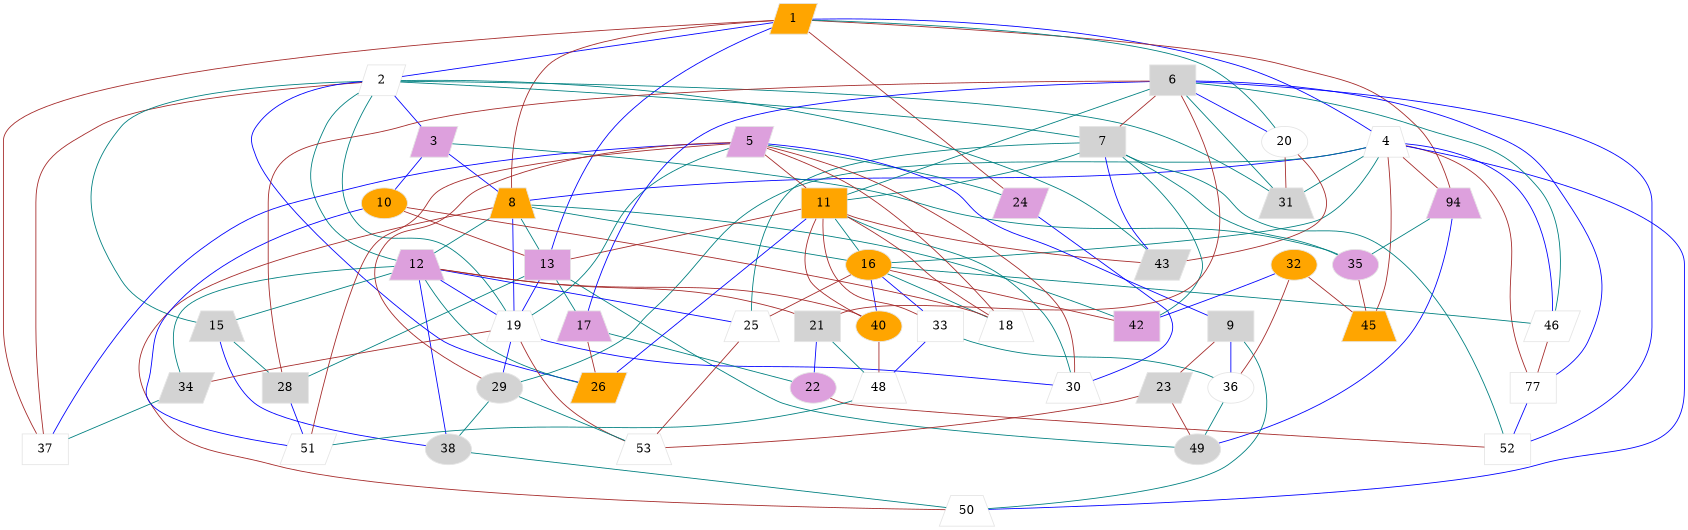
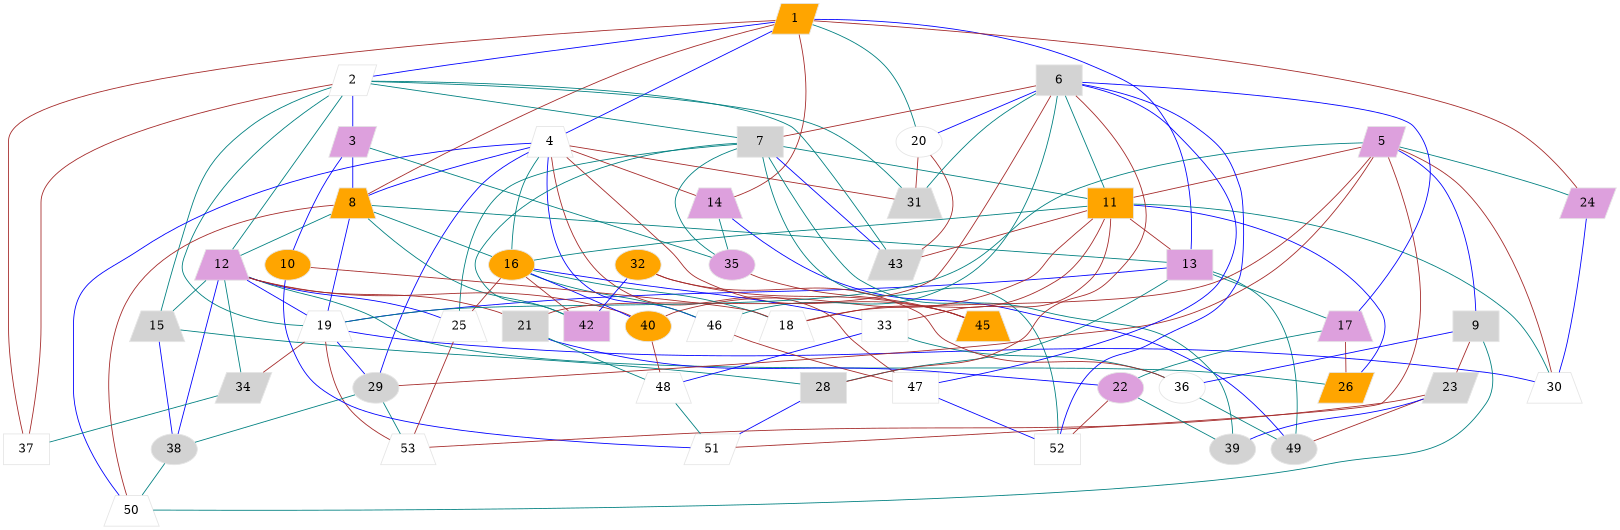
edge "4" -- "29": color teal -> blue
edge "4" -- "31": color teal -> brown
edge "5" -- "37": removed
node "94": label "94" -> "14"
edge "10" -- "13": removed
edge "2" -- "26": removed
node "77": label "77" -> "47"
node "39": added
